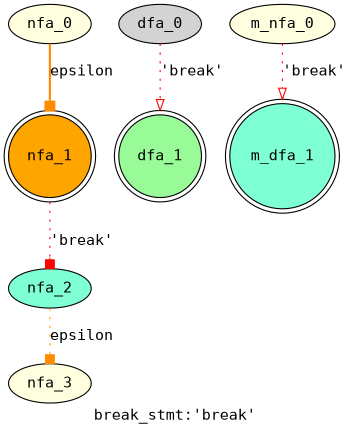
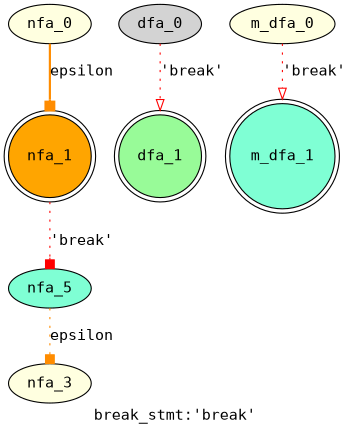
node "m_nfa_0": label "m_nfa_0" -> "m_dfa_0"
node "nfa_2": label "nfa_2" -> "nfa_5"
